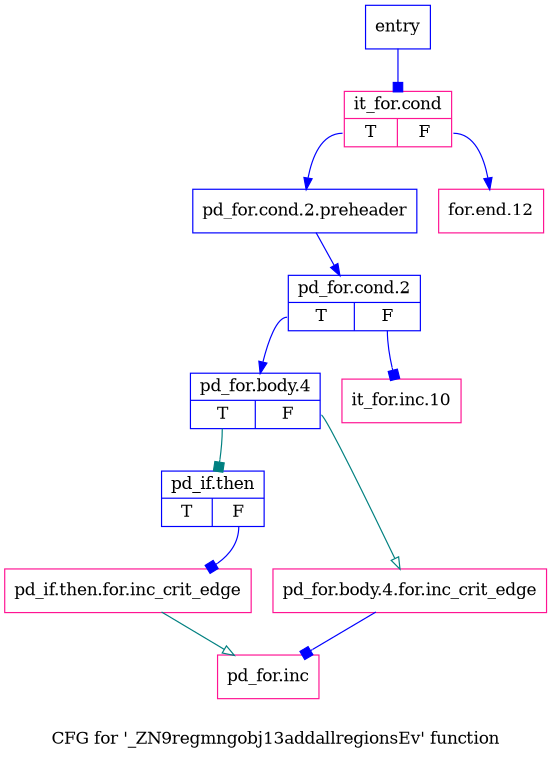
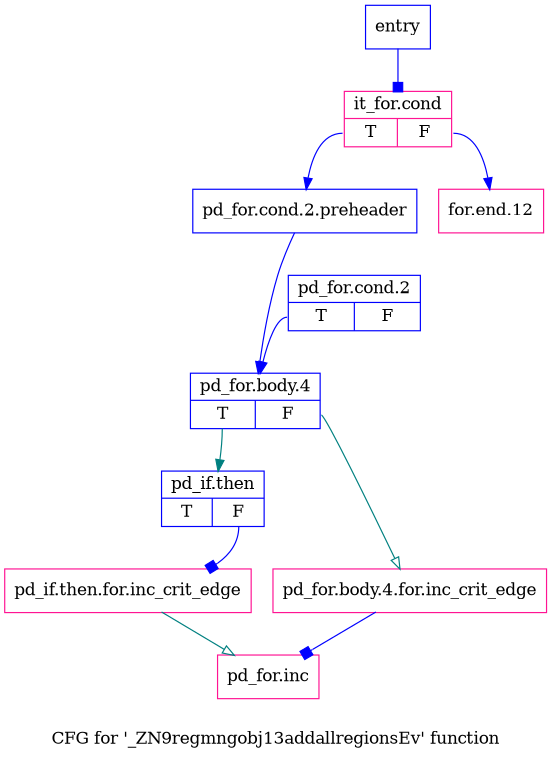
edge "pd_for.cond.2.preheader" -> "pd_for.cond.2": now "pd_for.cond.2.preheader" -> "pd_for.body.4"
node "it_for.inc.10": removed
edge "pd_for.body.4" -> "pd_if.then": arrowhead box -> normal
